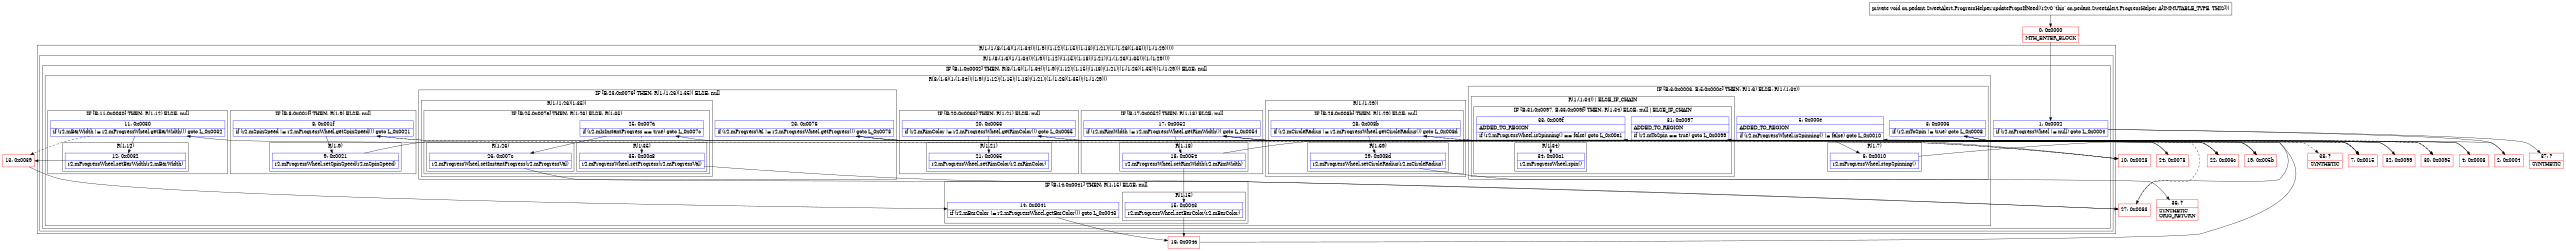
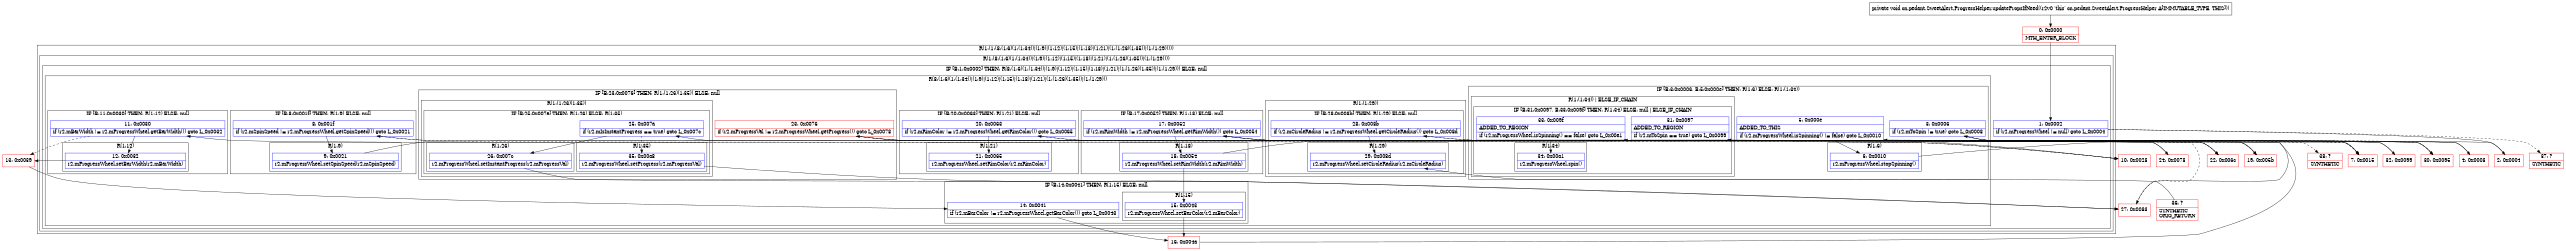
node "23: 0x0076": color blue -> red
node "5: 0x000e": text "ADDED_TO_REGION" -> "ADDED_TO_THIS"
edge "1: 0x0002" -> "37: ?": style solid -> dashed
edge "5: 0x000e" -> "30: 0x0095": style dashed -> solid
cluster "R(1:69)": label "R(1:69)" -> "R(1:29)"
cluster "R(1:7)": label "R(1:7)" -> "R(1:6)"
edge "29: 0x008d" -> "36: ?": reversed
